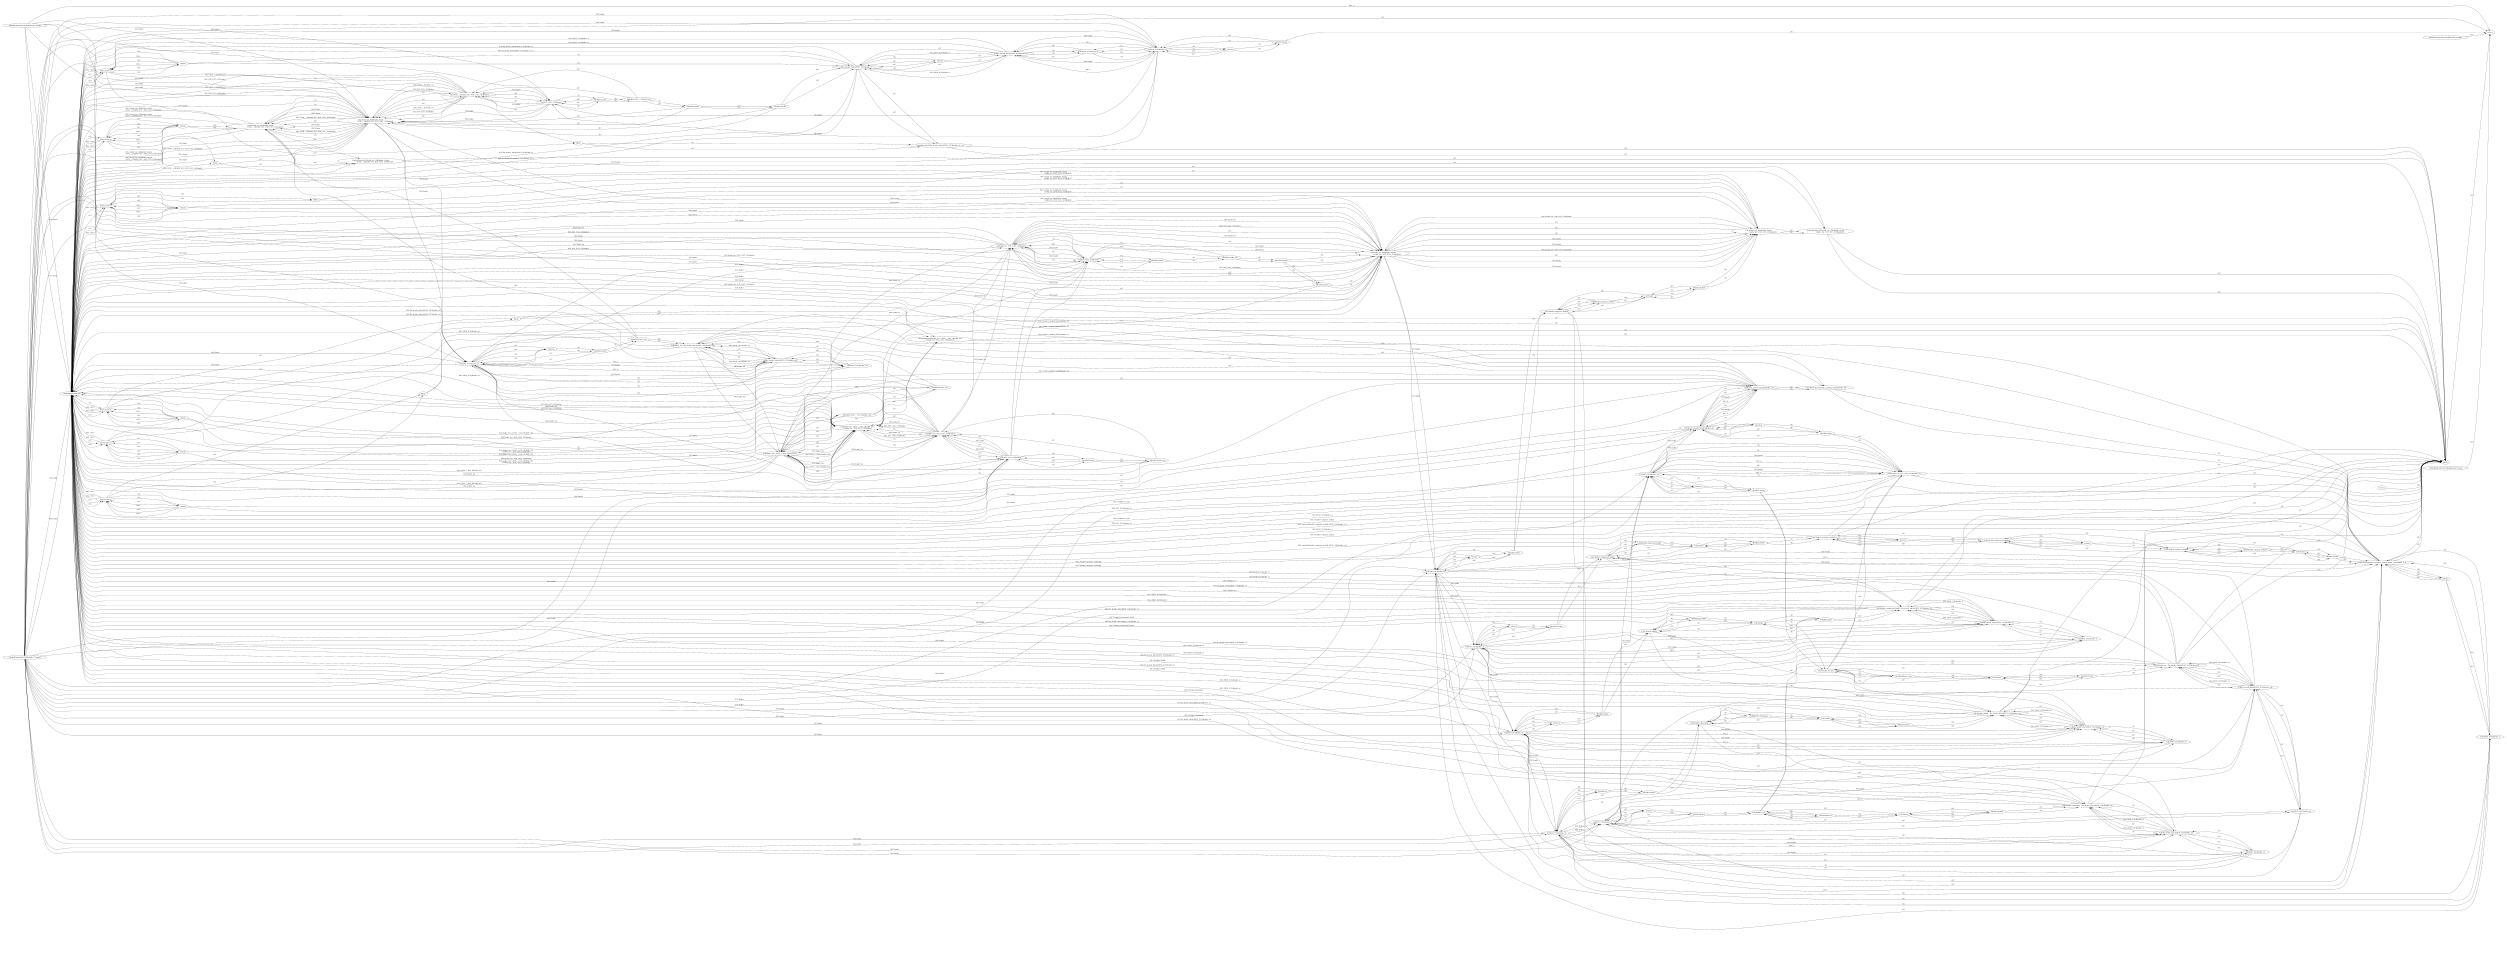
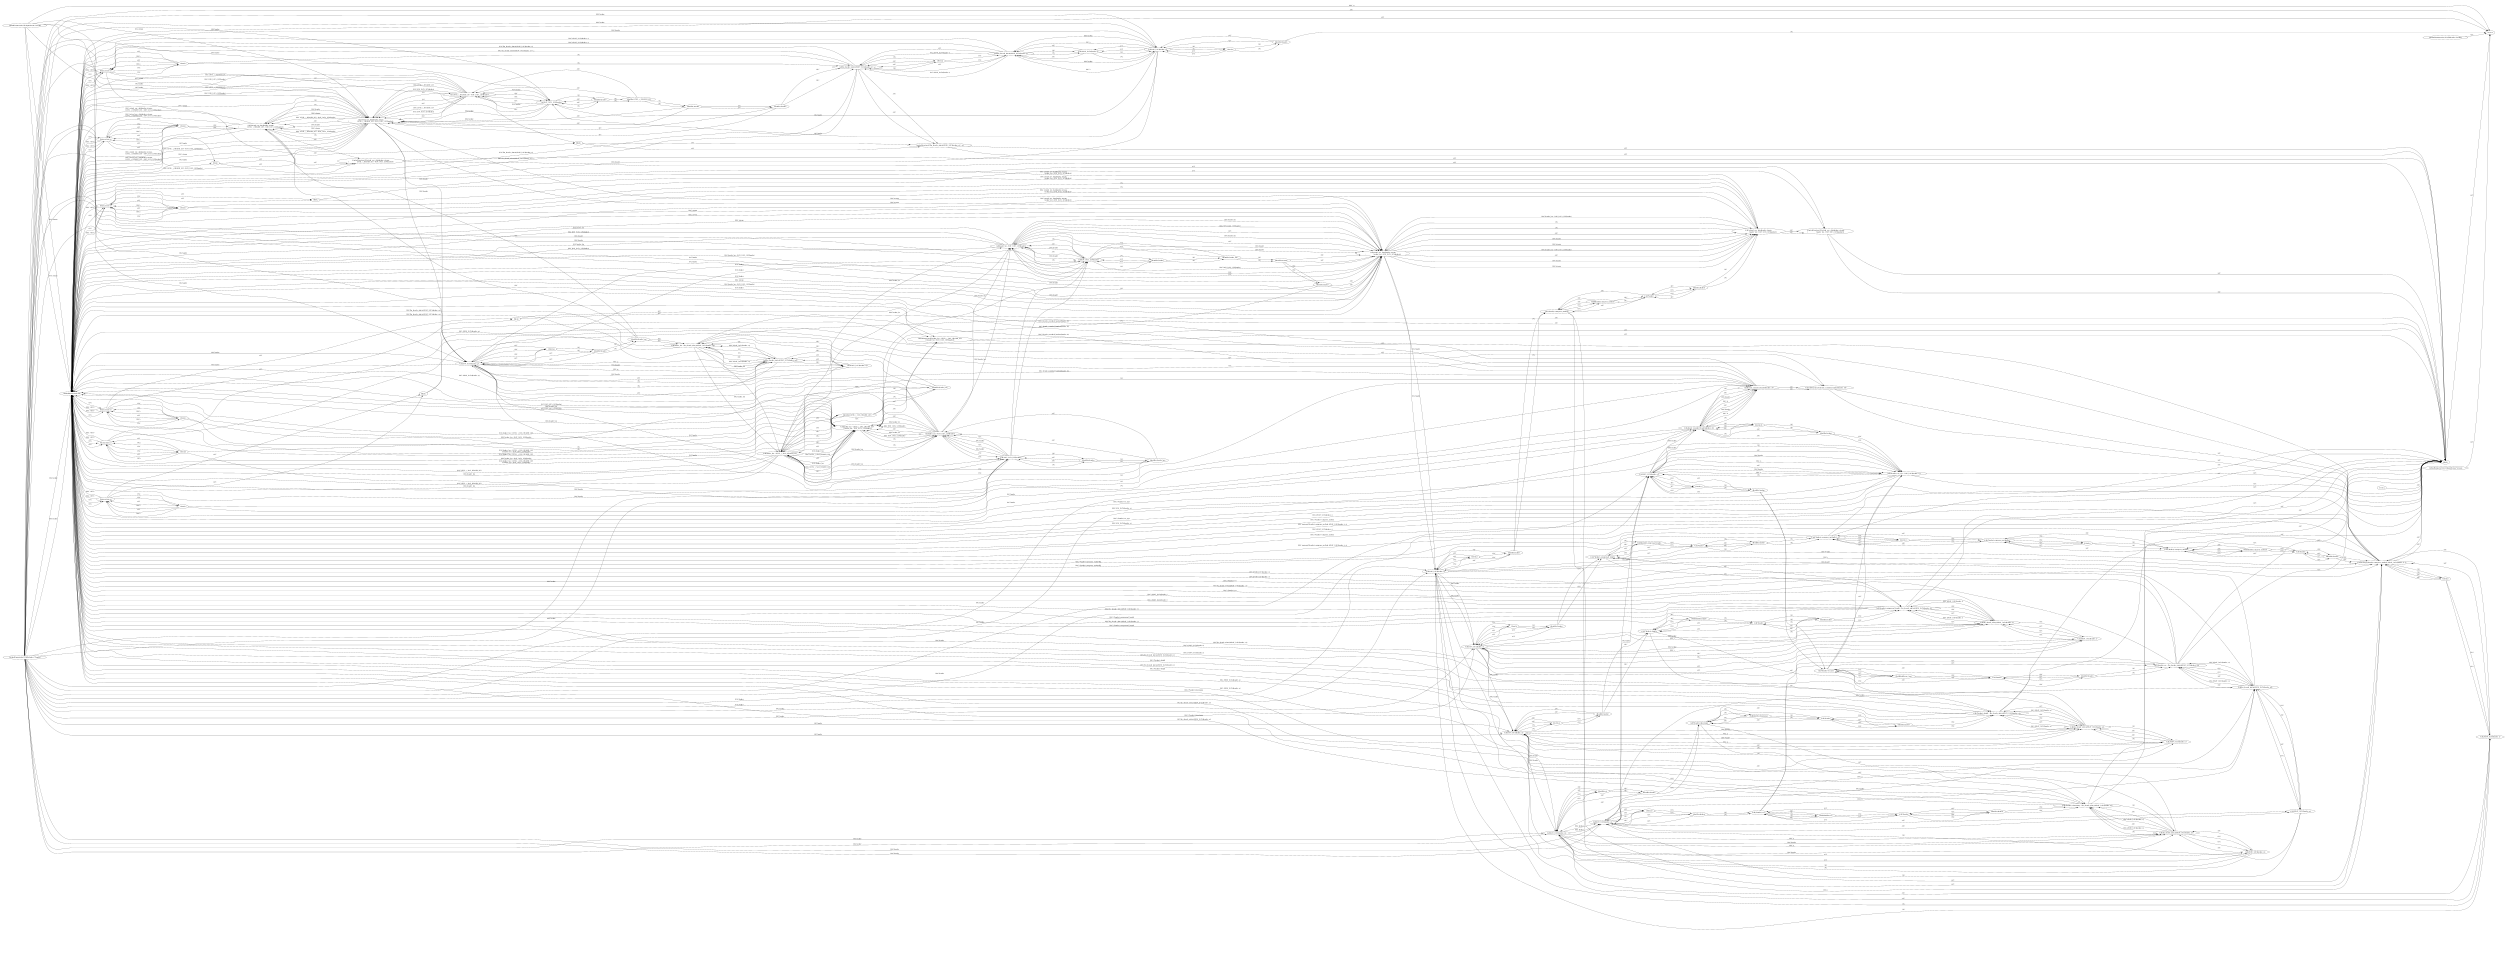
edge "(MethodParameterIn,LHAFileHeader **header)" -> "1000100": added, label "AST:"
